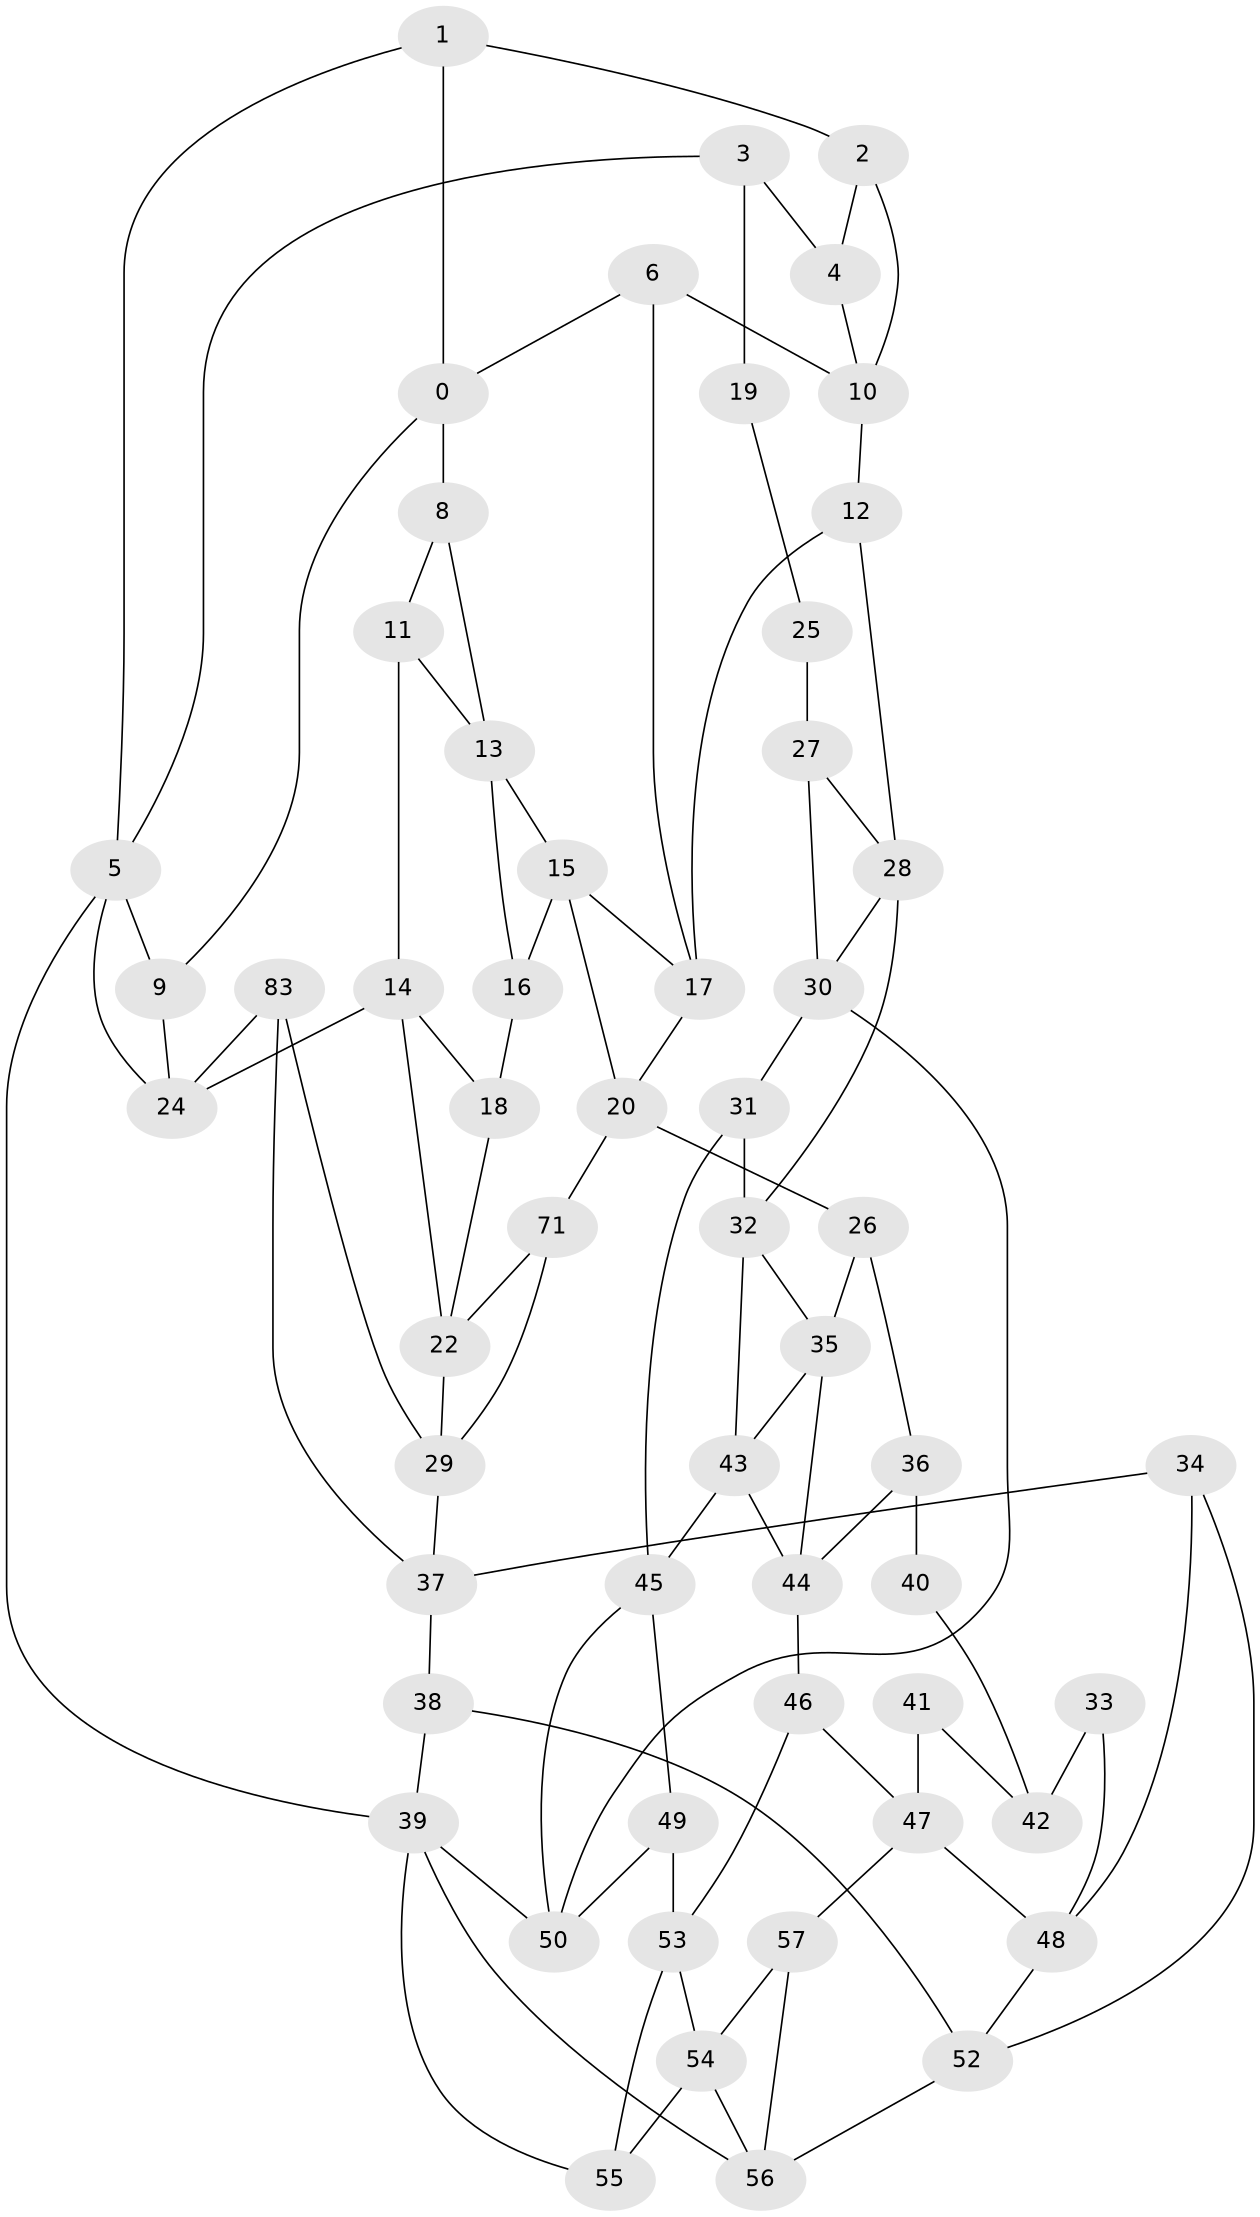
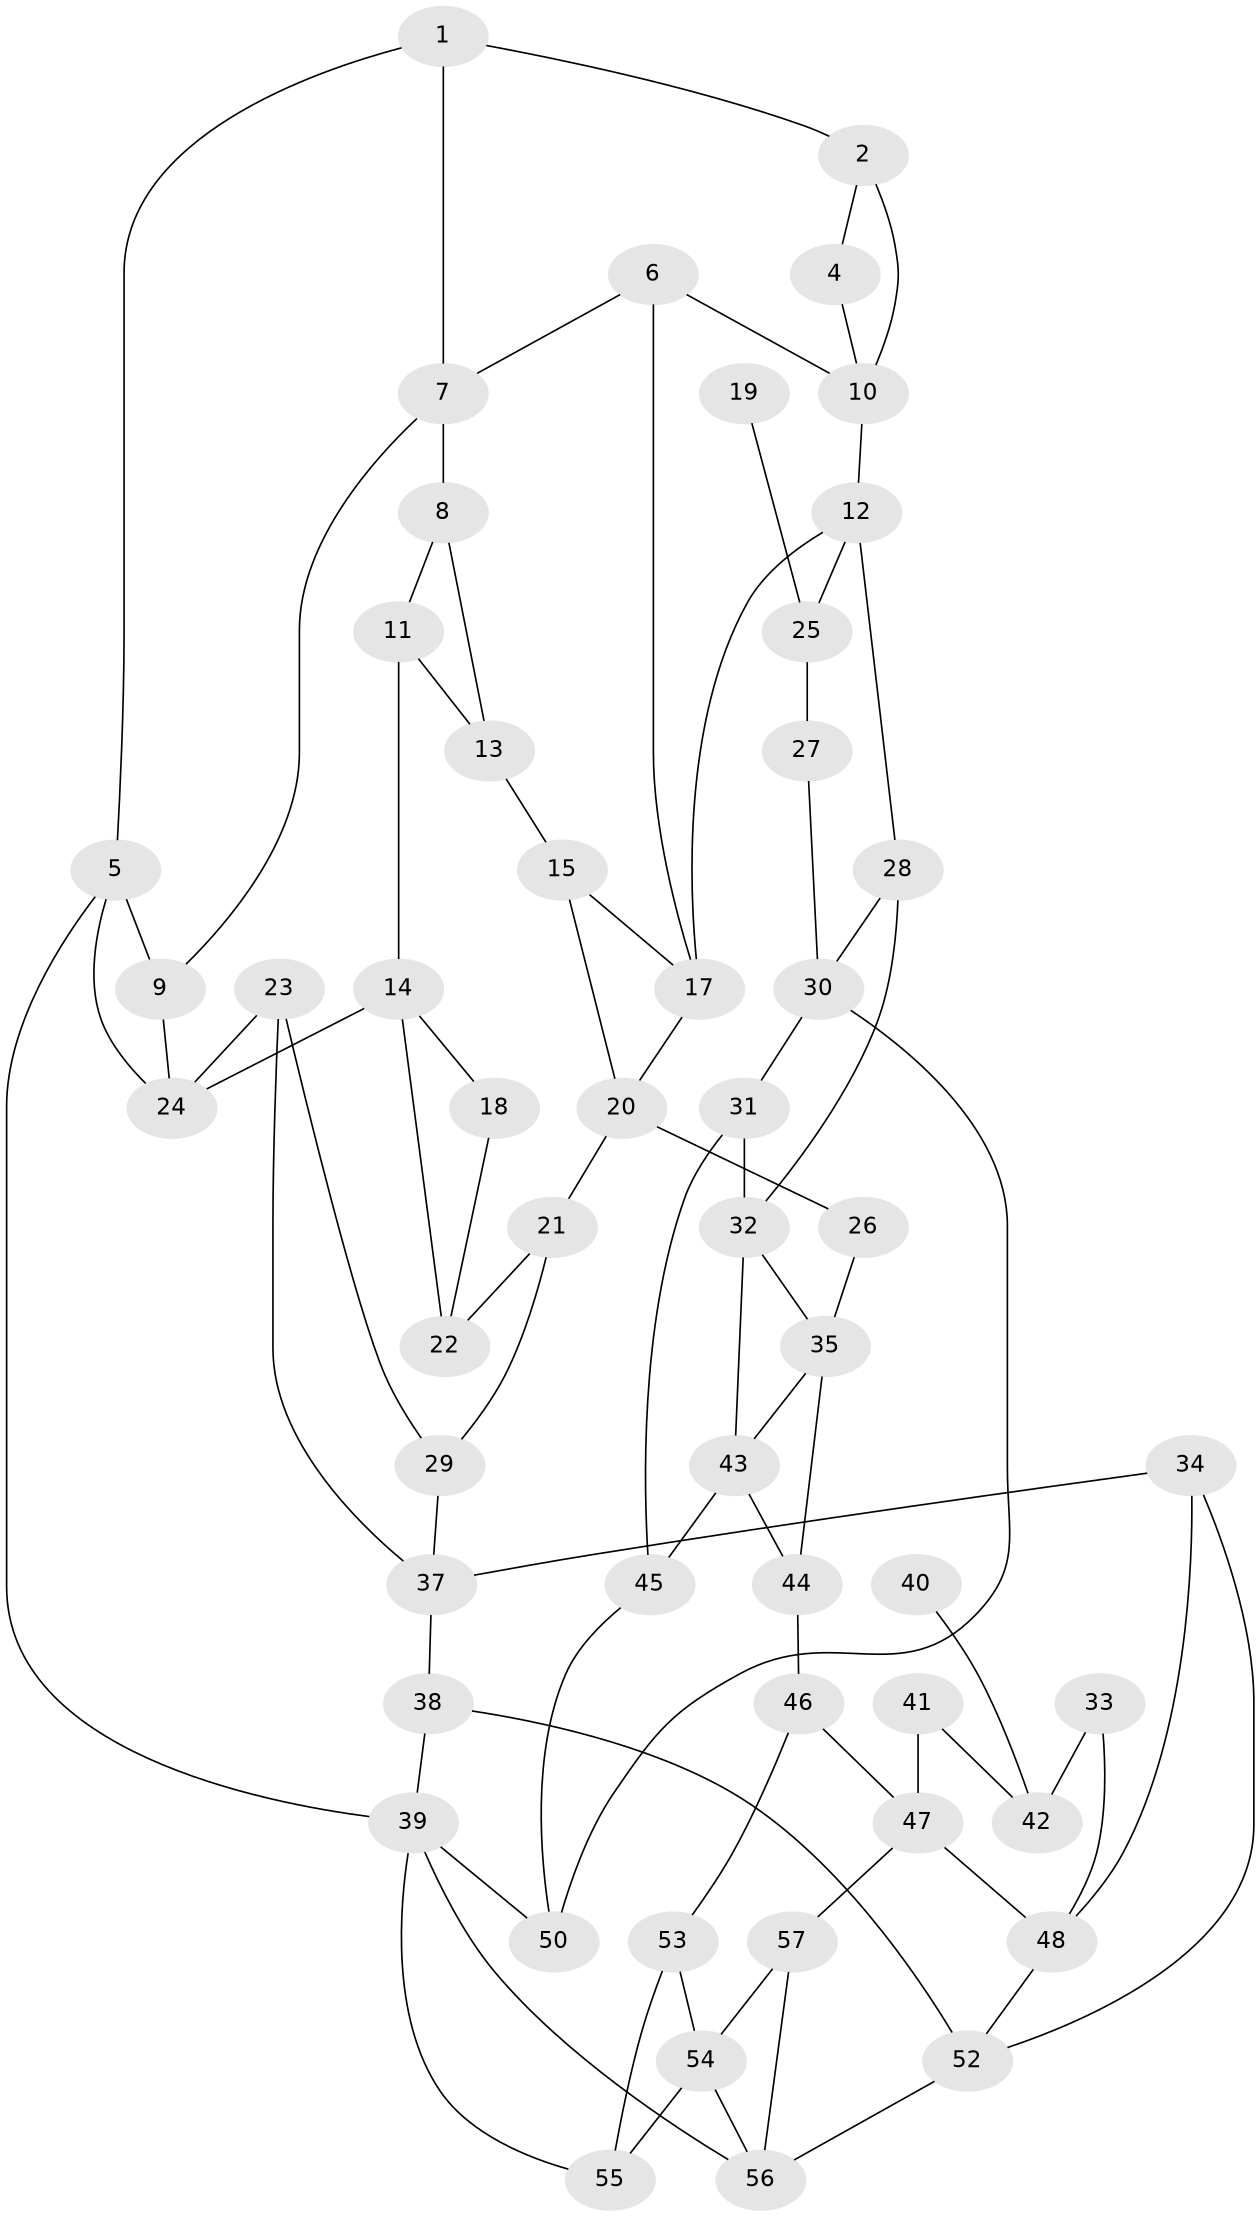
node "3": removed
node "0": label "0" -> "7"
edge "12" -- "25": added
edge "27" -- "28": removed
node "83": label "83" -> "23"
node "16": removed
node "71": label "71" -> "21"
edge "22" -- "29": removed
node "36": removed
node "49": removed
